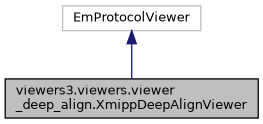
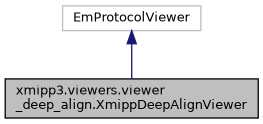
node "viewers3.viewers.viewer _deep_align.XmippDeepAlignViewer": label "viewers3.viewers.viewer _deep_align.XmippDeepAlignViewer" -> "xmipp3.viewers.viewer _deep_align.XmippDeepAlignViewer"
